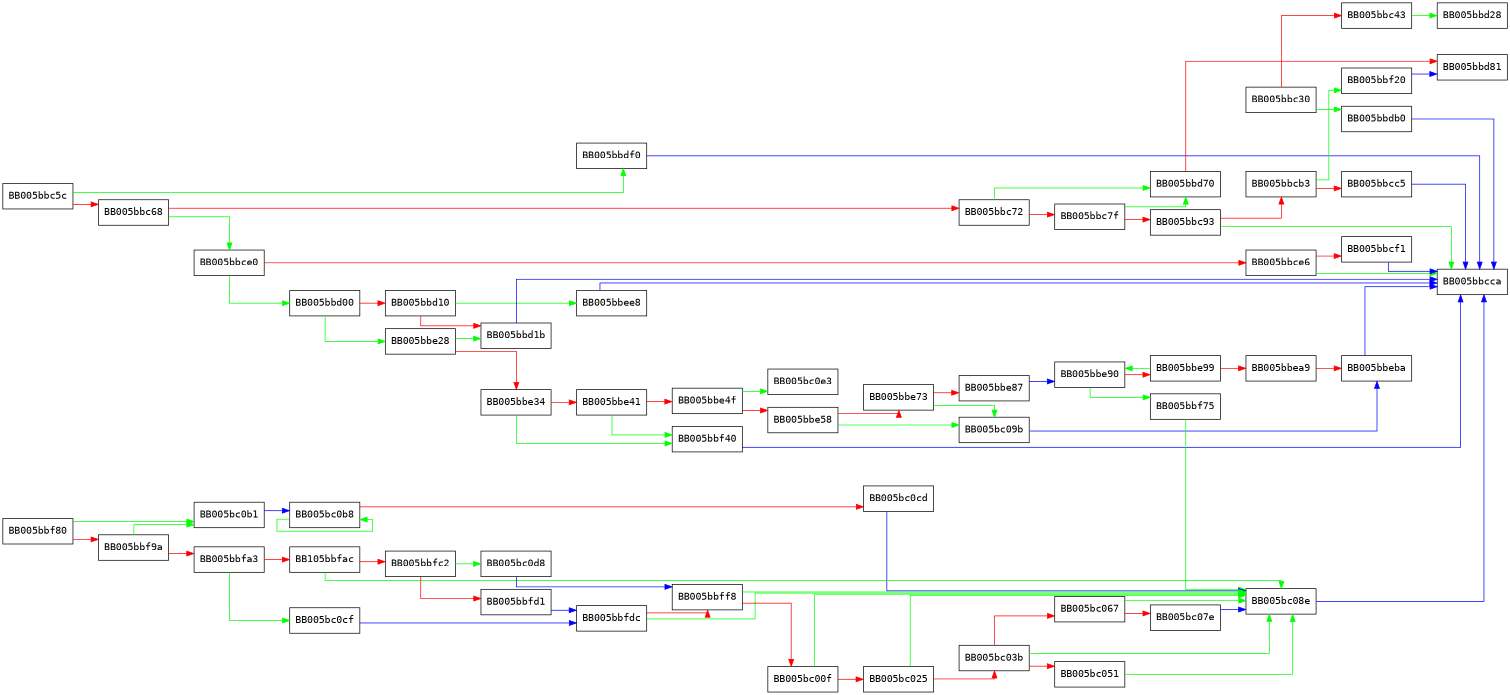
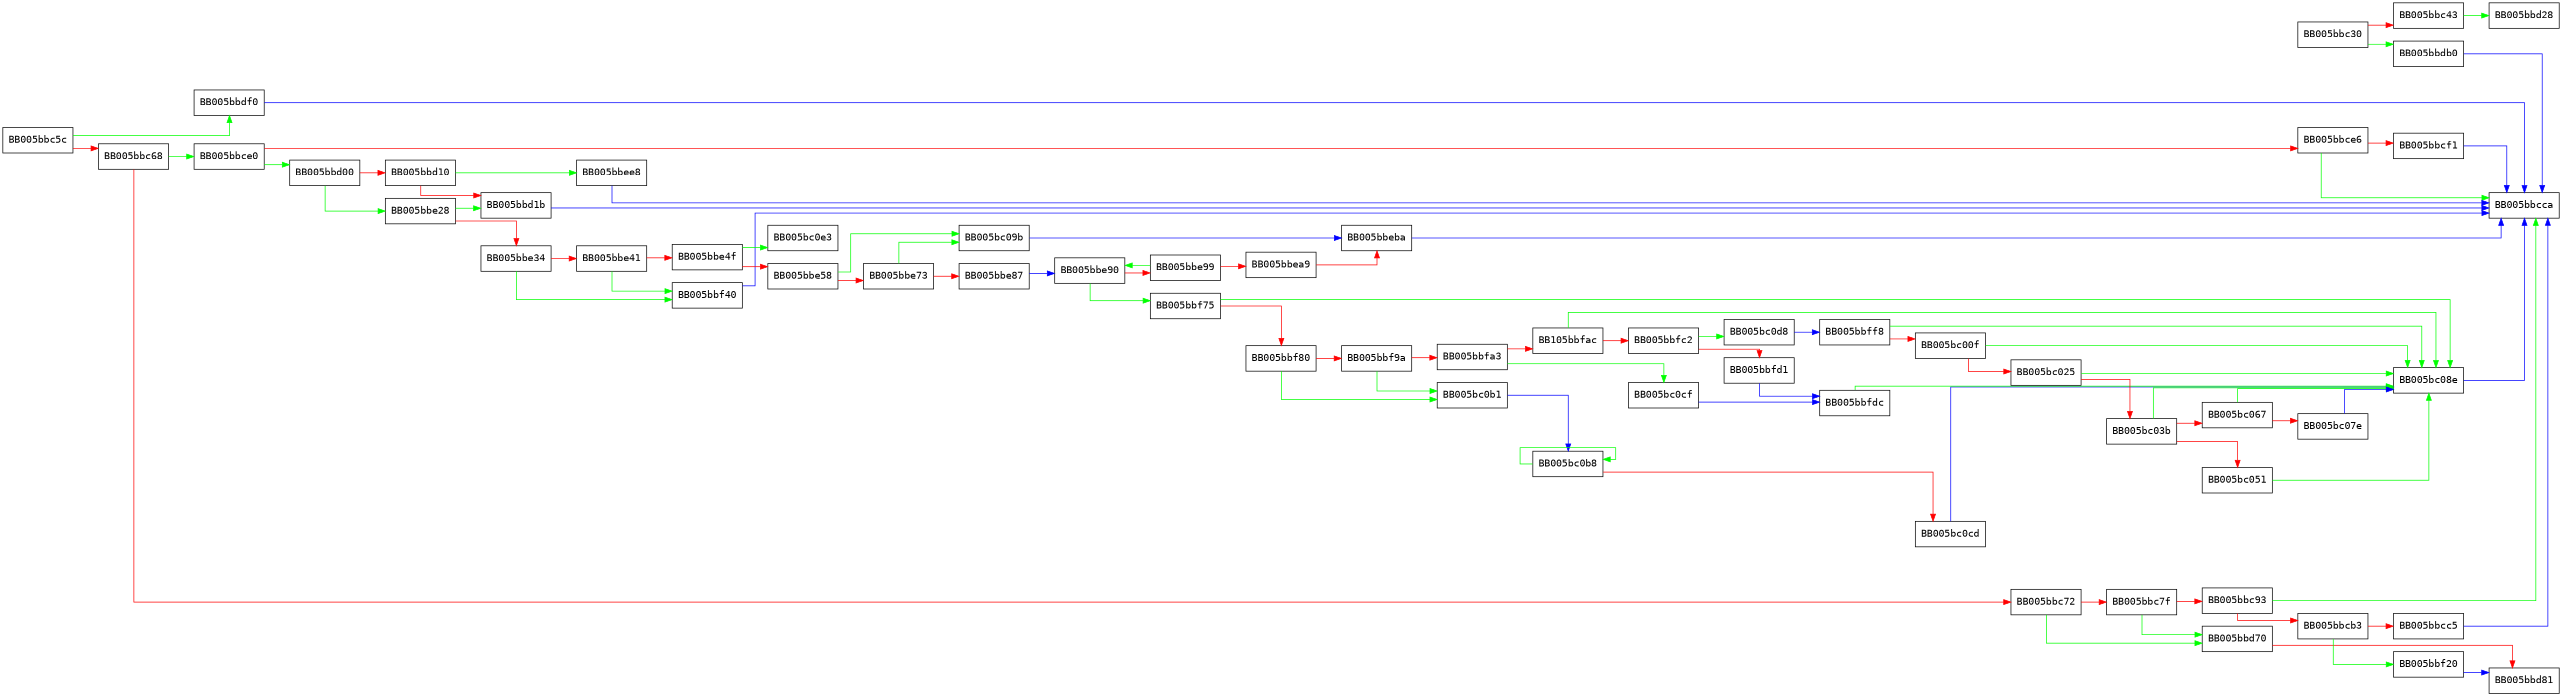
edge "BB005bbf75" -> "BB005bbf80": added
edge "BB005bbfdc" -> "BB005bbff8": removed
